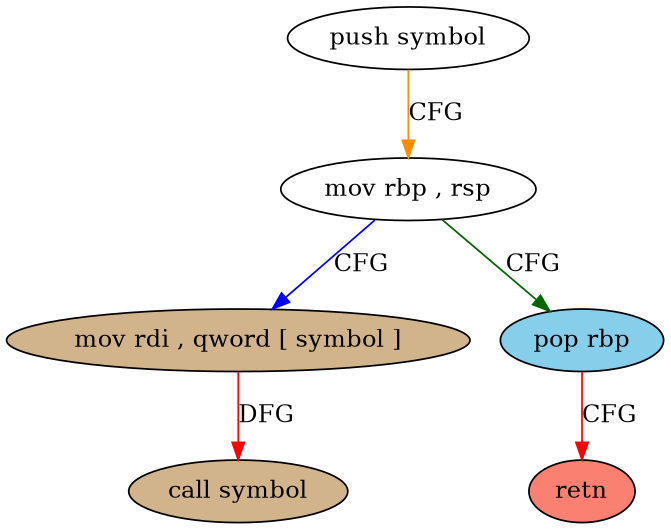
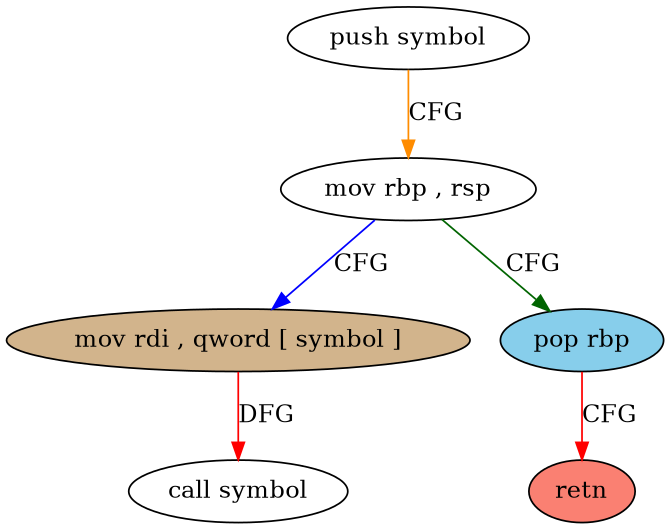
node "call symbol": fillcolor tan -> white
